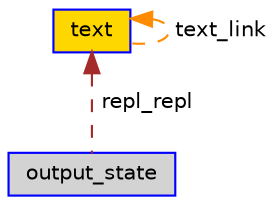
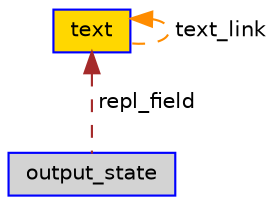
edge "output_state" -> "text": label " repl_repl" -> " repl_field"
